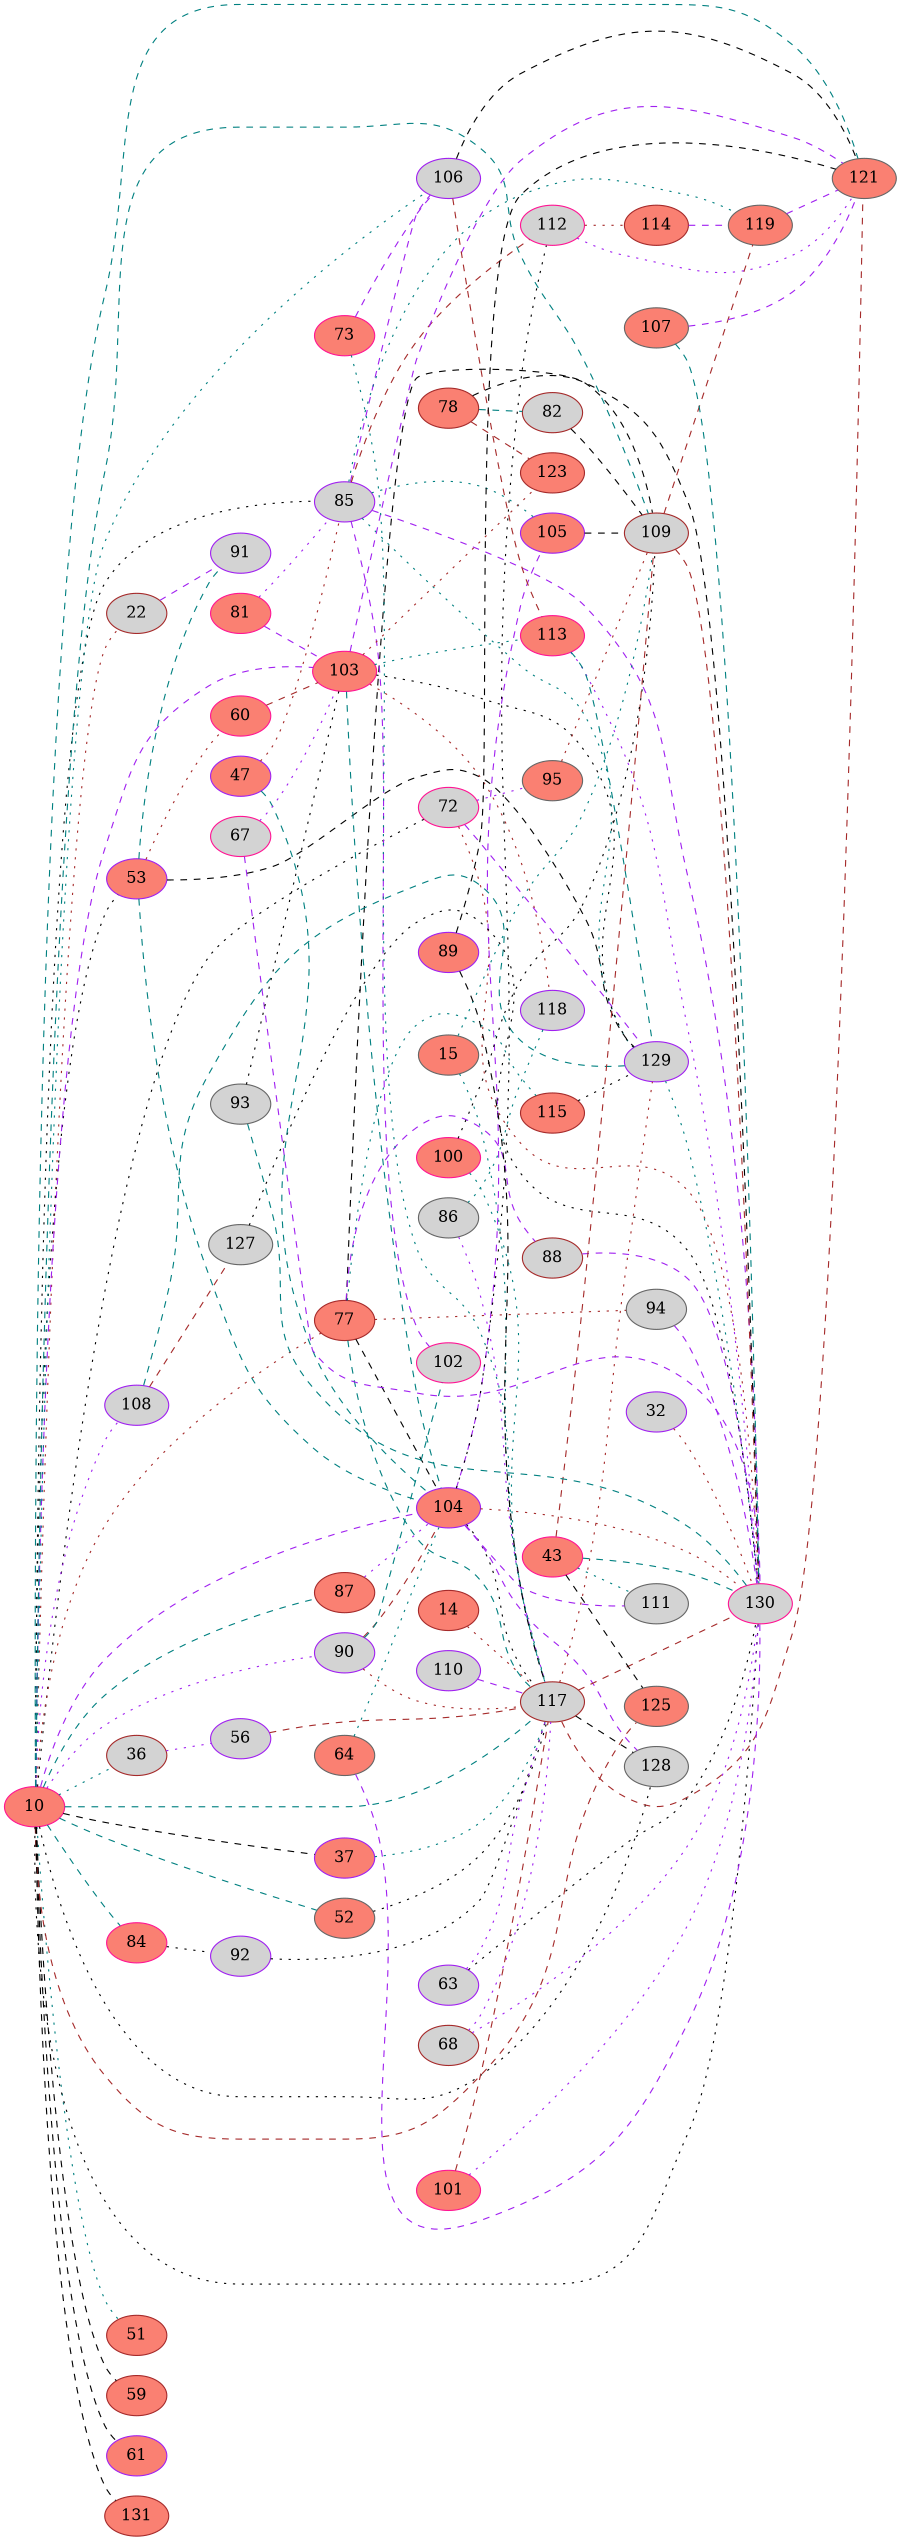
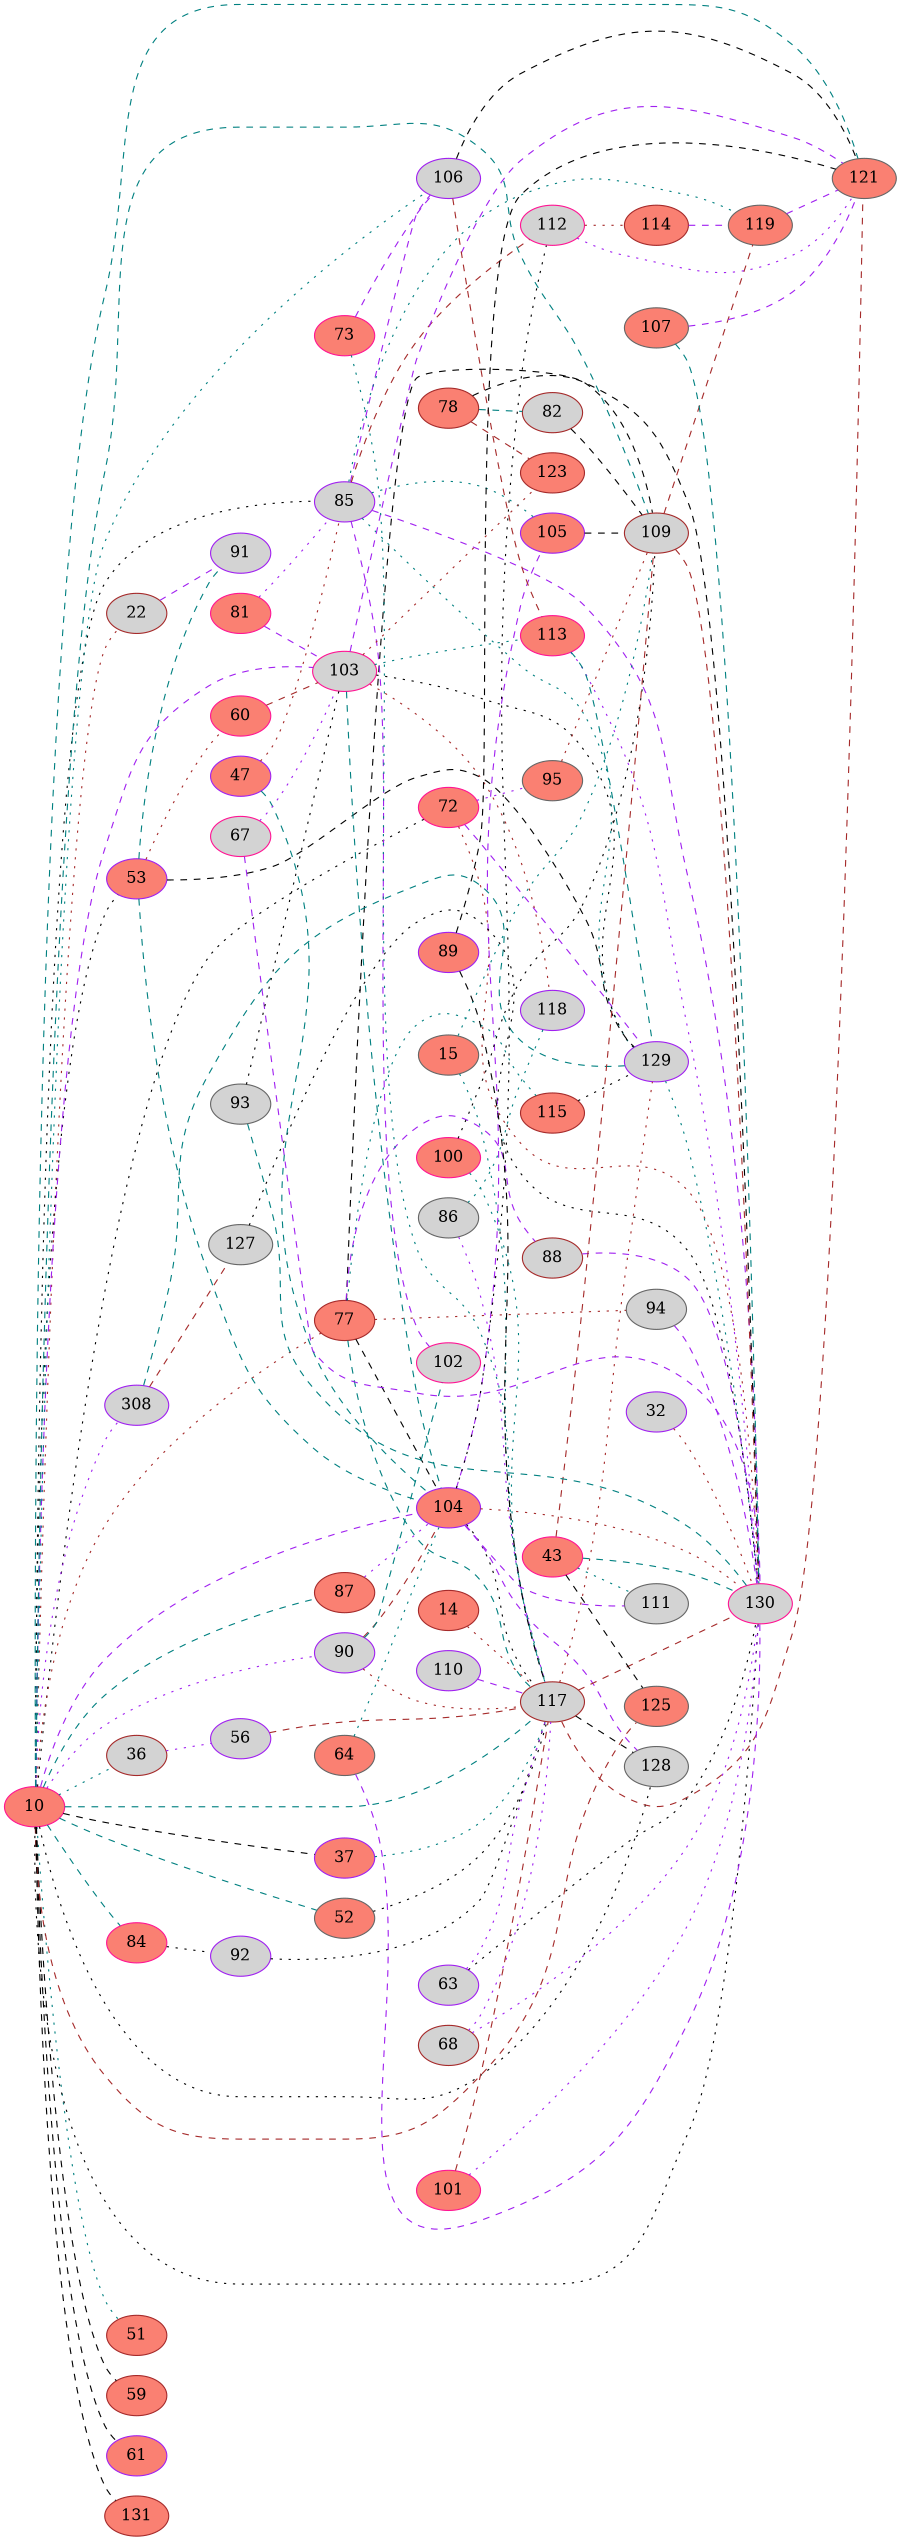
node "103": fillcolor salmon -> lightgrey
node "72": fillcolor lightgrey -> salmon
node "108": label "108" -> "308"
